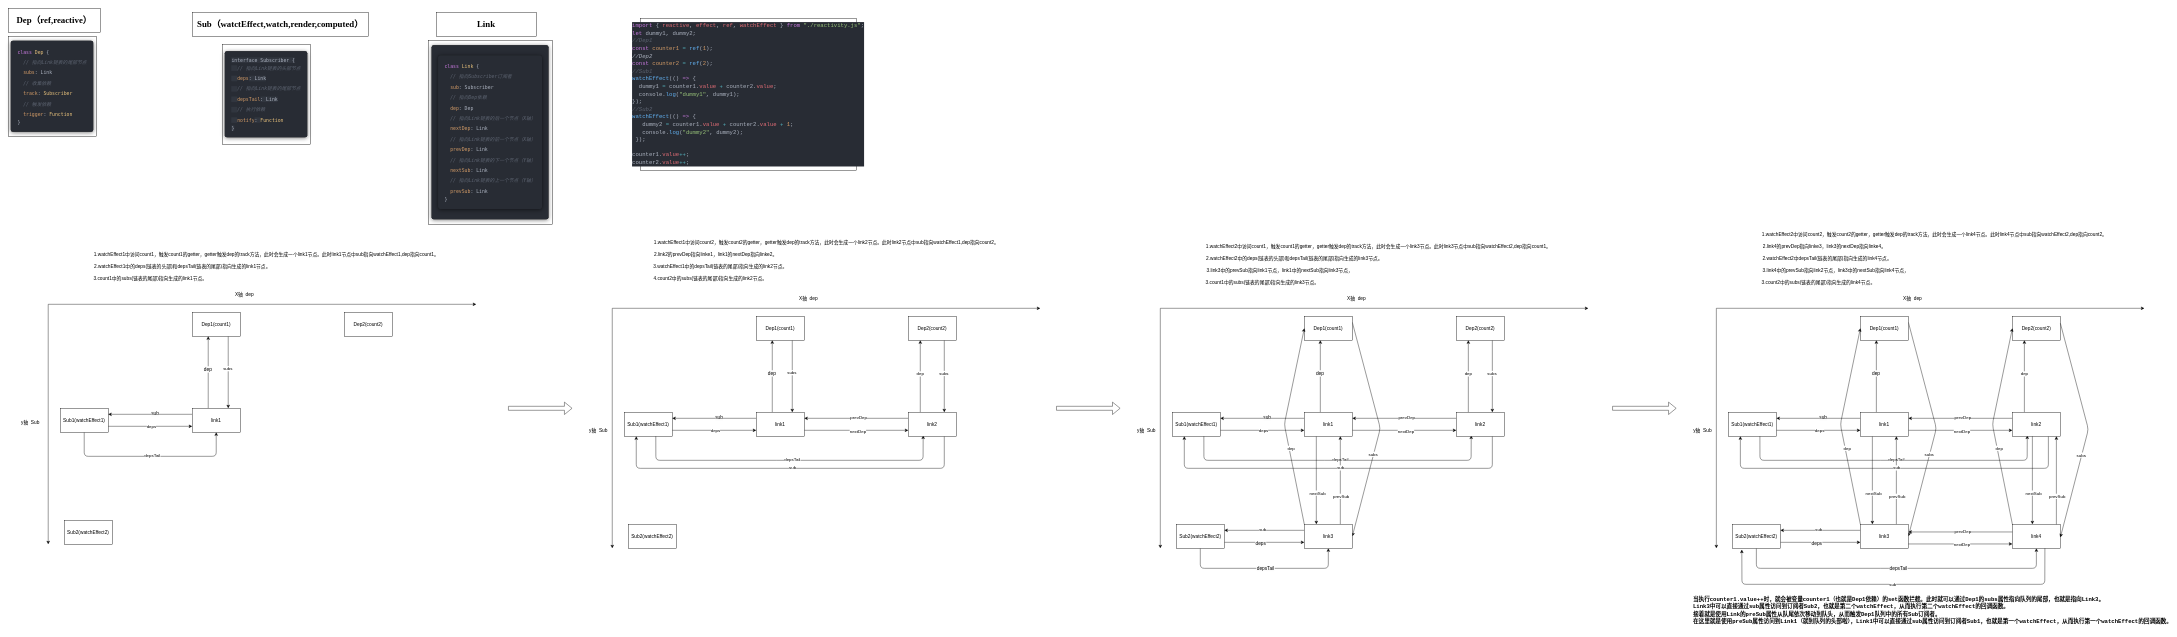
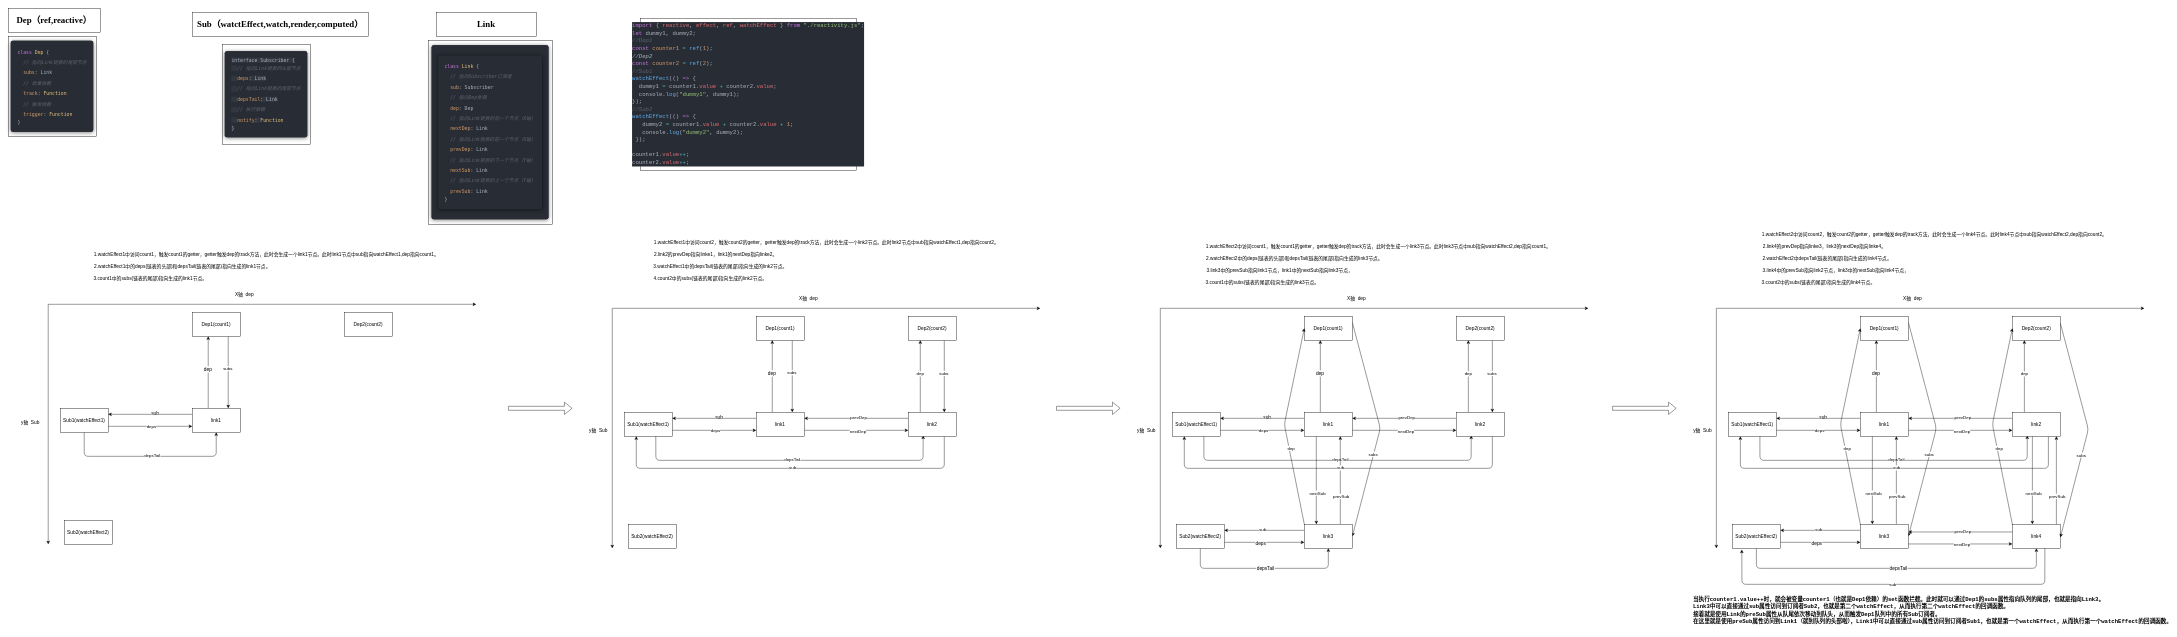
node "class Dep { // 指向Link链表的尾部节点 subs: Link // 收集依赖 track: Subscriber // 触发依赖 trigger: Function}": label "class Dep { // 指向Link链表的尾部节点 subs: Link // 收集依赖 track: Subscriber // 触发依赖 trigger: Function}" -> "class Dep { // 指向Link链表的尾部节点 subs: Link // 收集依赖 track: Function // 触发依赖 trigger: Function}"
